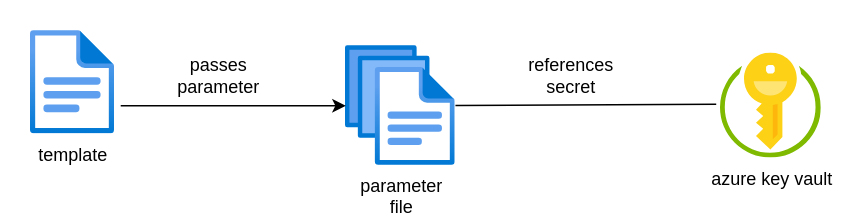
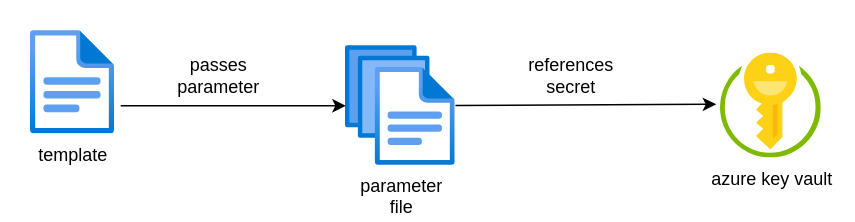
edge "parameter file" -- "azure key vault": arrowhead none -> classic
